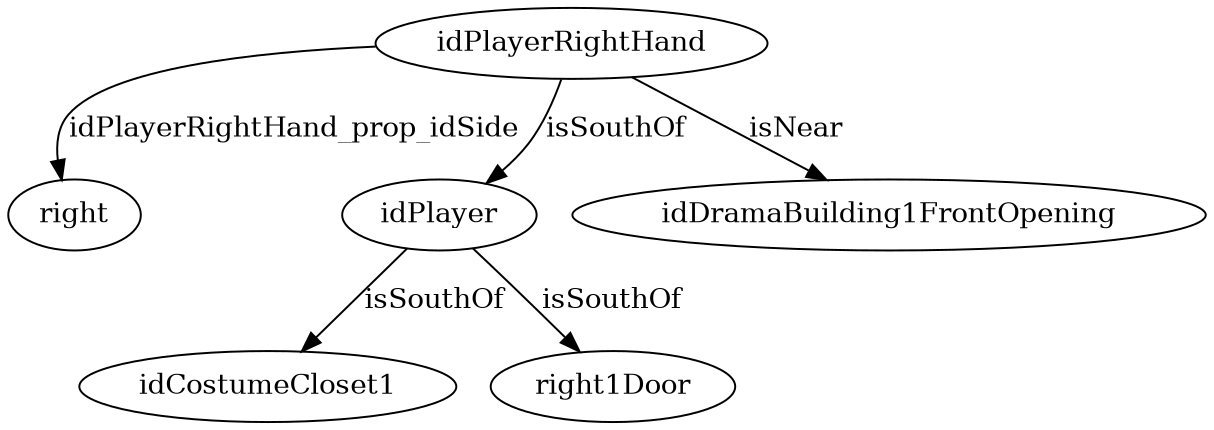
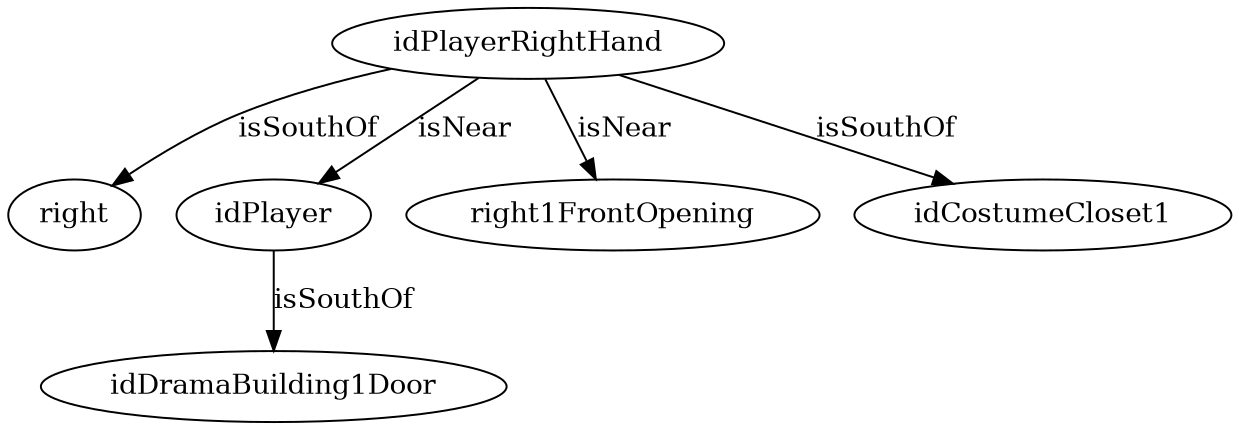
edge "idPlayerRightHand" -> "right": label "idPlayerRightHand_prop_idSide" -> "isSouthOf"
edge "idPlayerRightHand" -> "idPlayer": label "isSouthOf" -> "isNear"
node "idDramaBuilding1FrontOpening": label "idDramaBuilding1FrontOpening" -> "right1FrontOpening"
edge "idPlayer" -> "idCostumeCloset1": now "idPlayerRightHand" -> "idCostumeCloset1"
node "right1Door": label "right1Door" -> "idDramaBuilding1Door"
